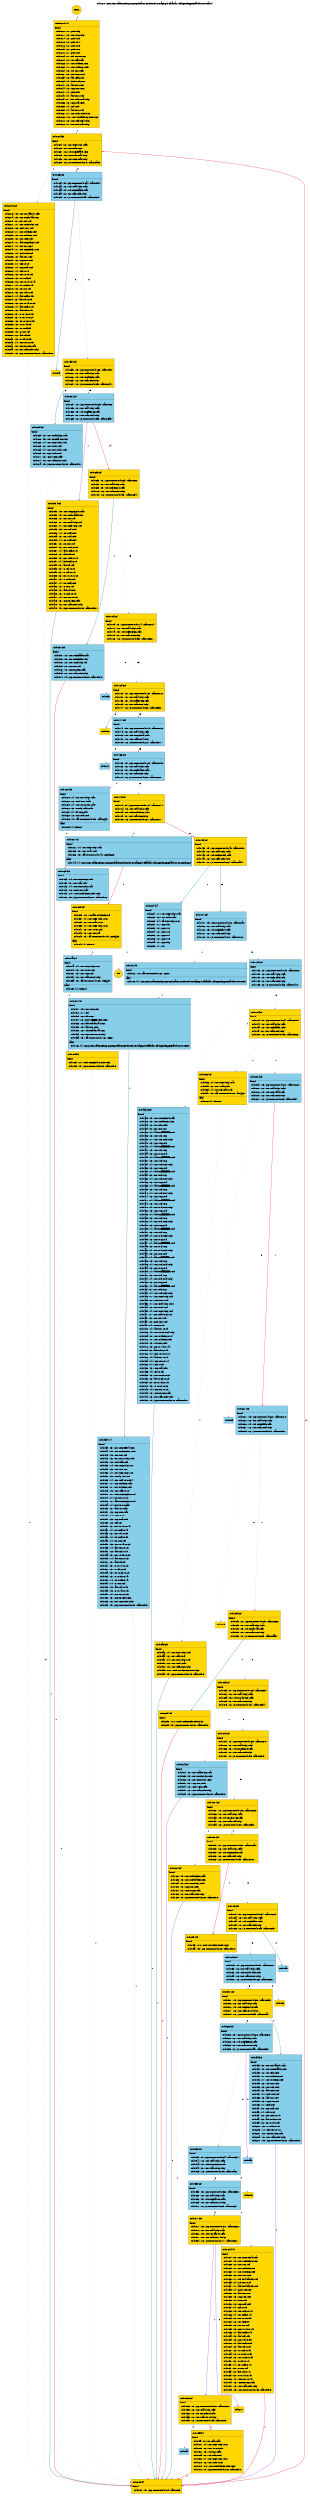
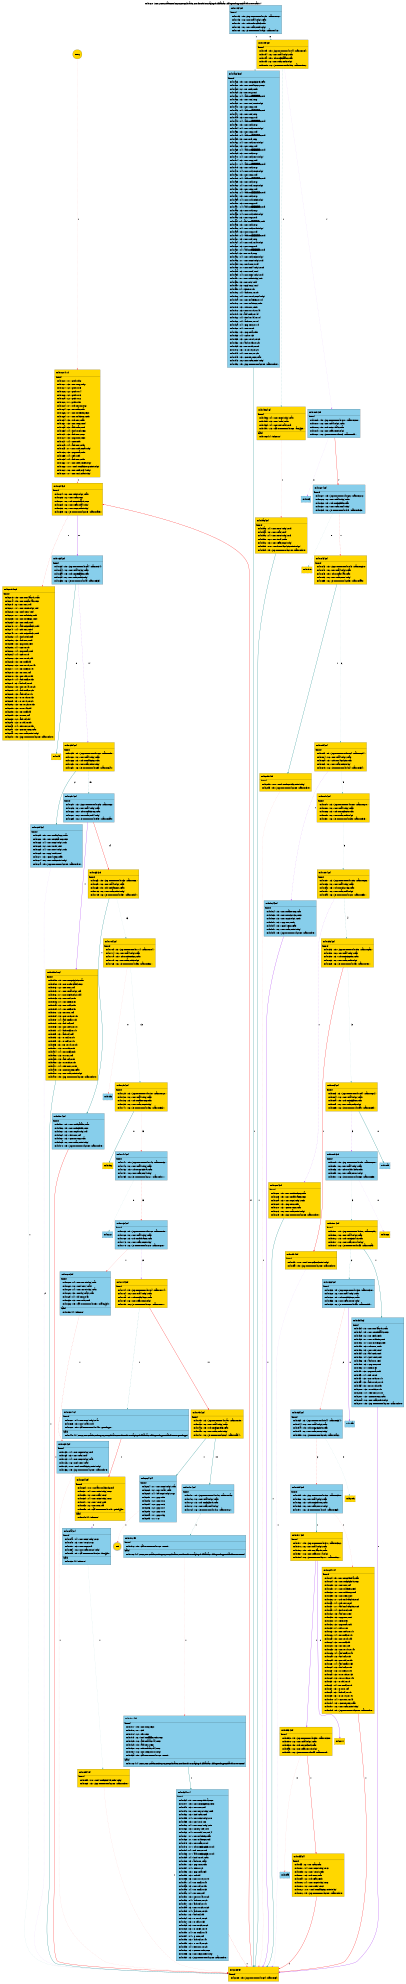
edge "0x4017b7 [28]" -> "0x4017d3 [28]": removed, label "9"
edge "0x4020b5 [15]" -> "0x40218e [5]": style bold -> dotted
